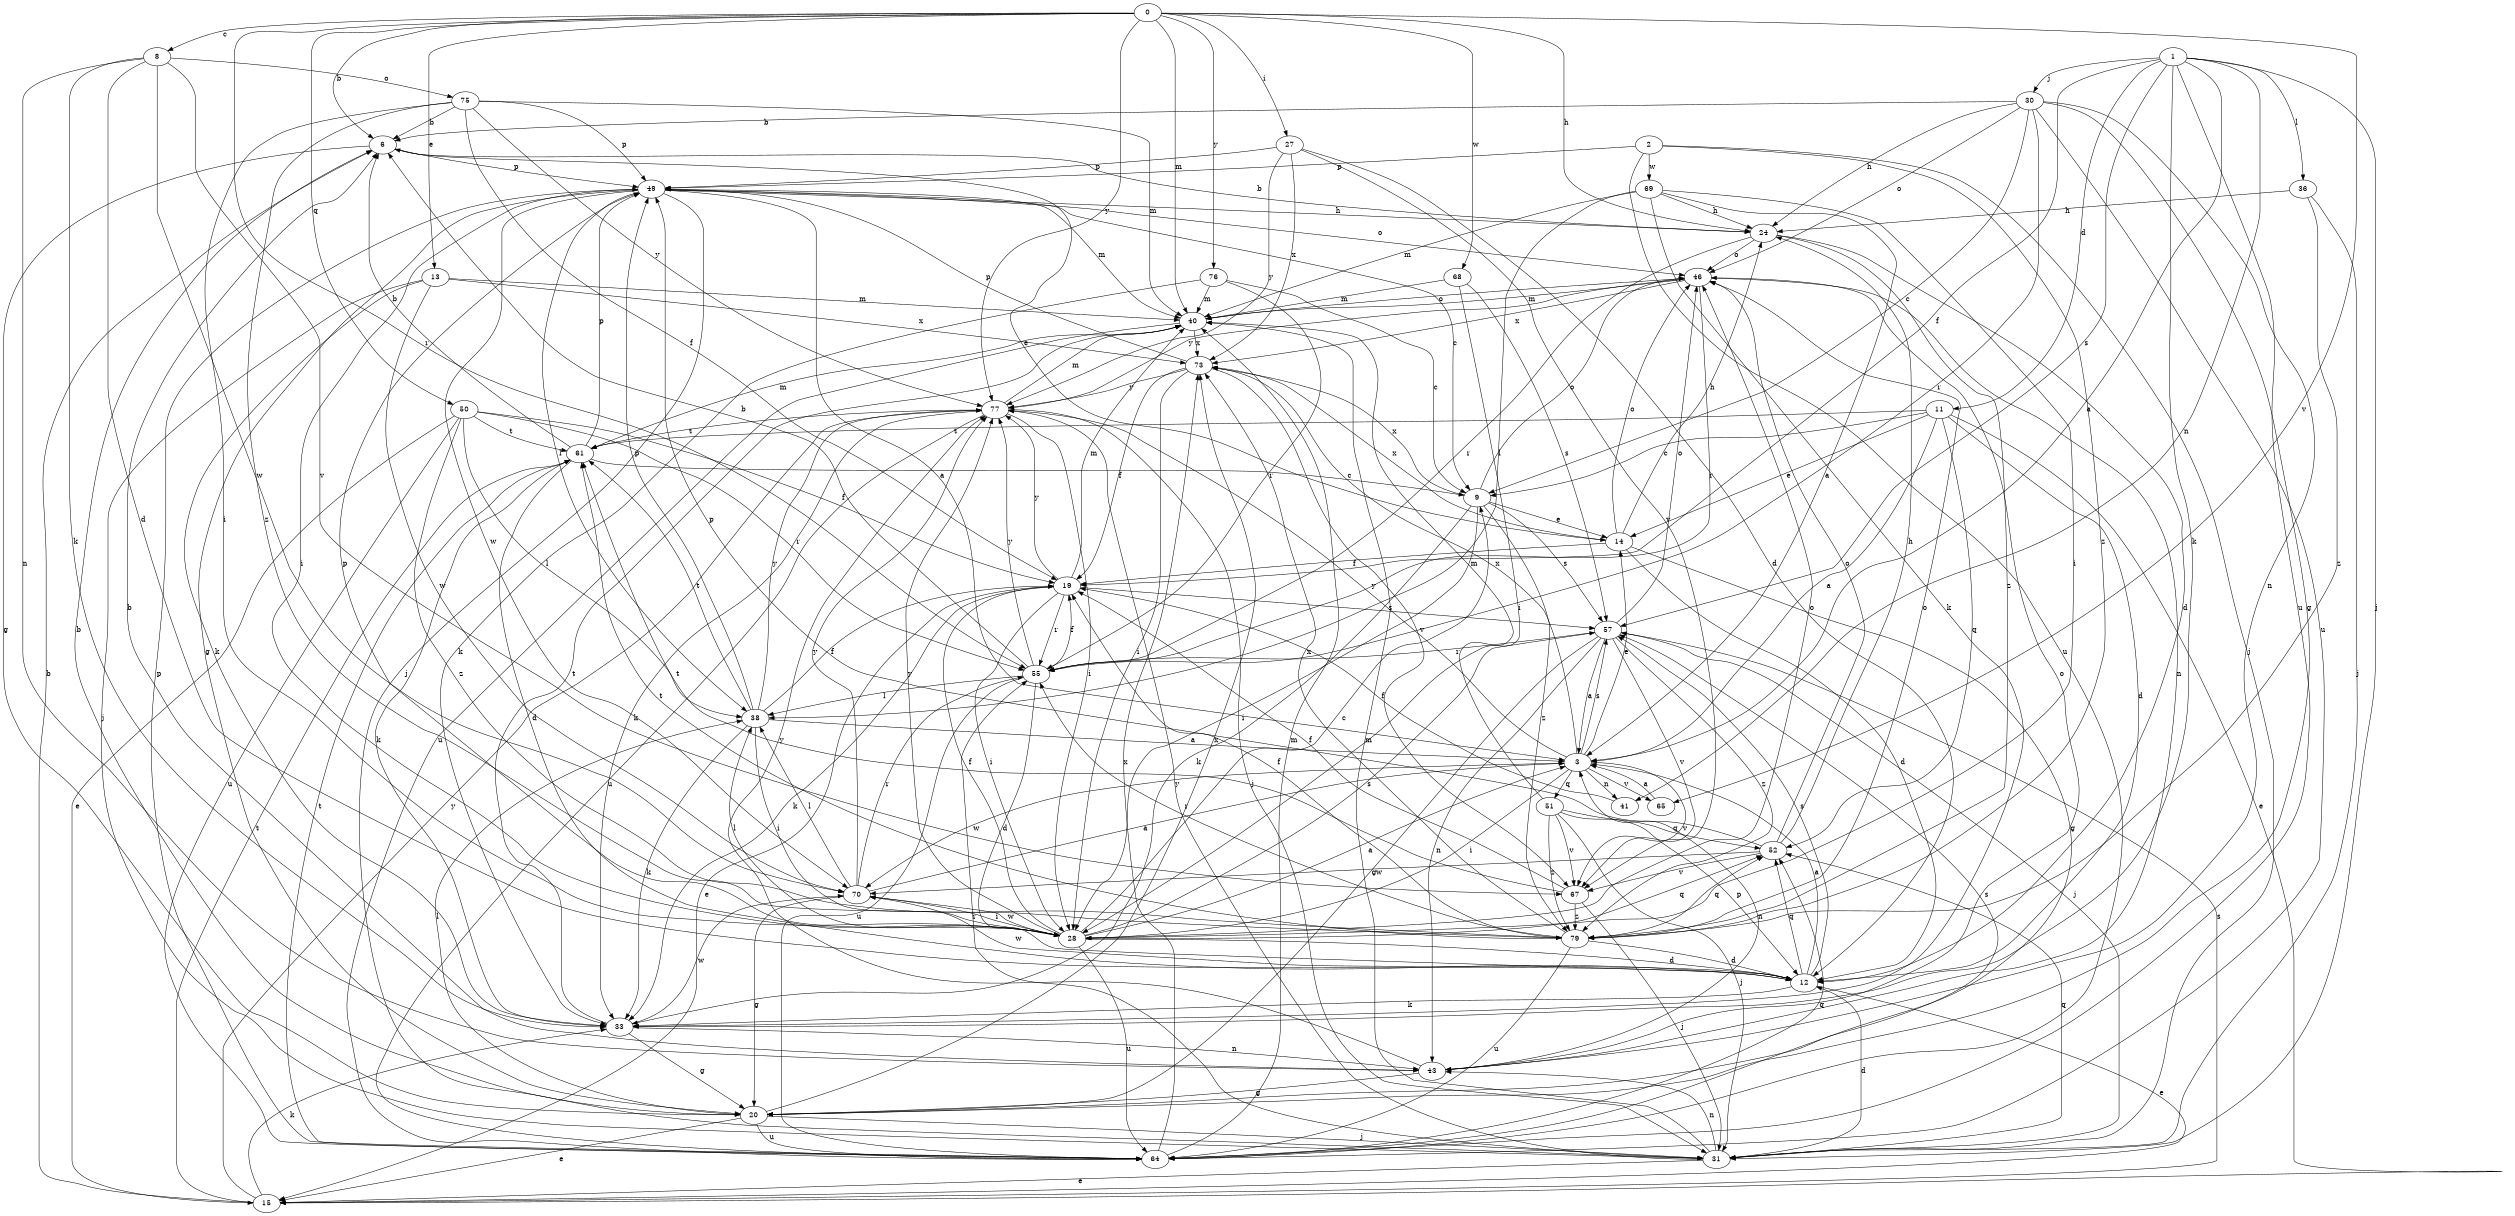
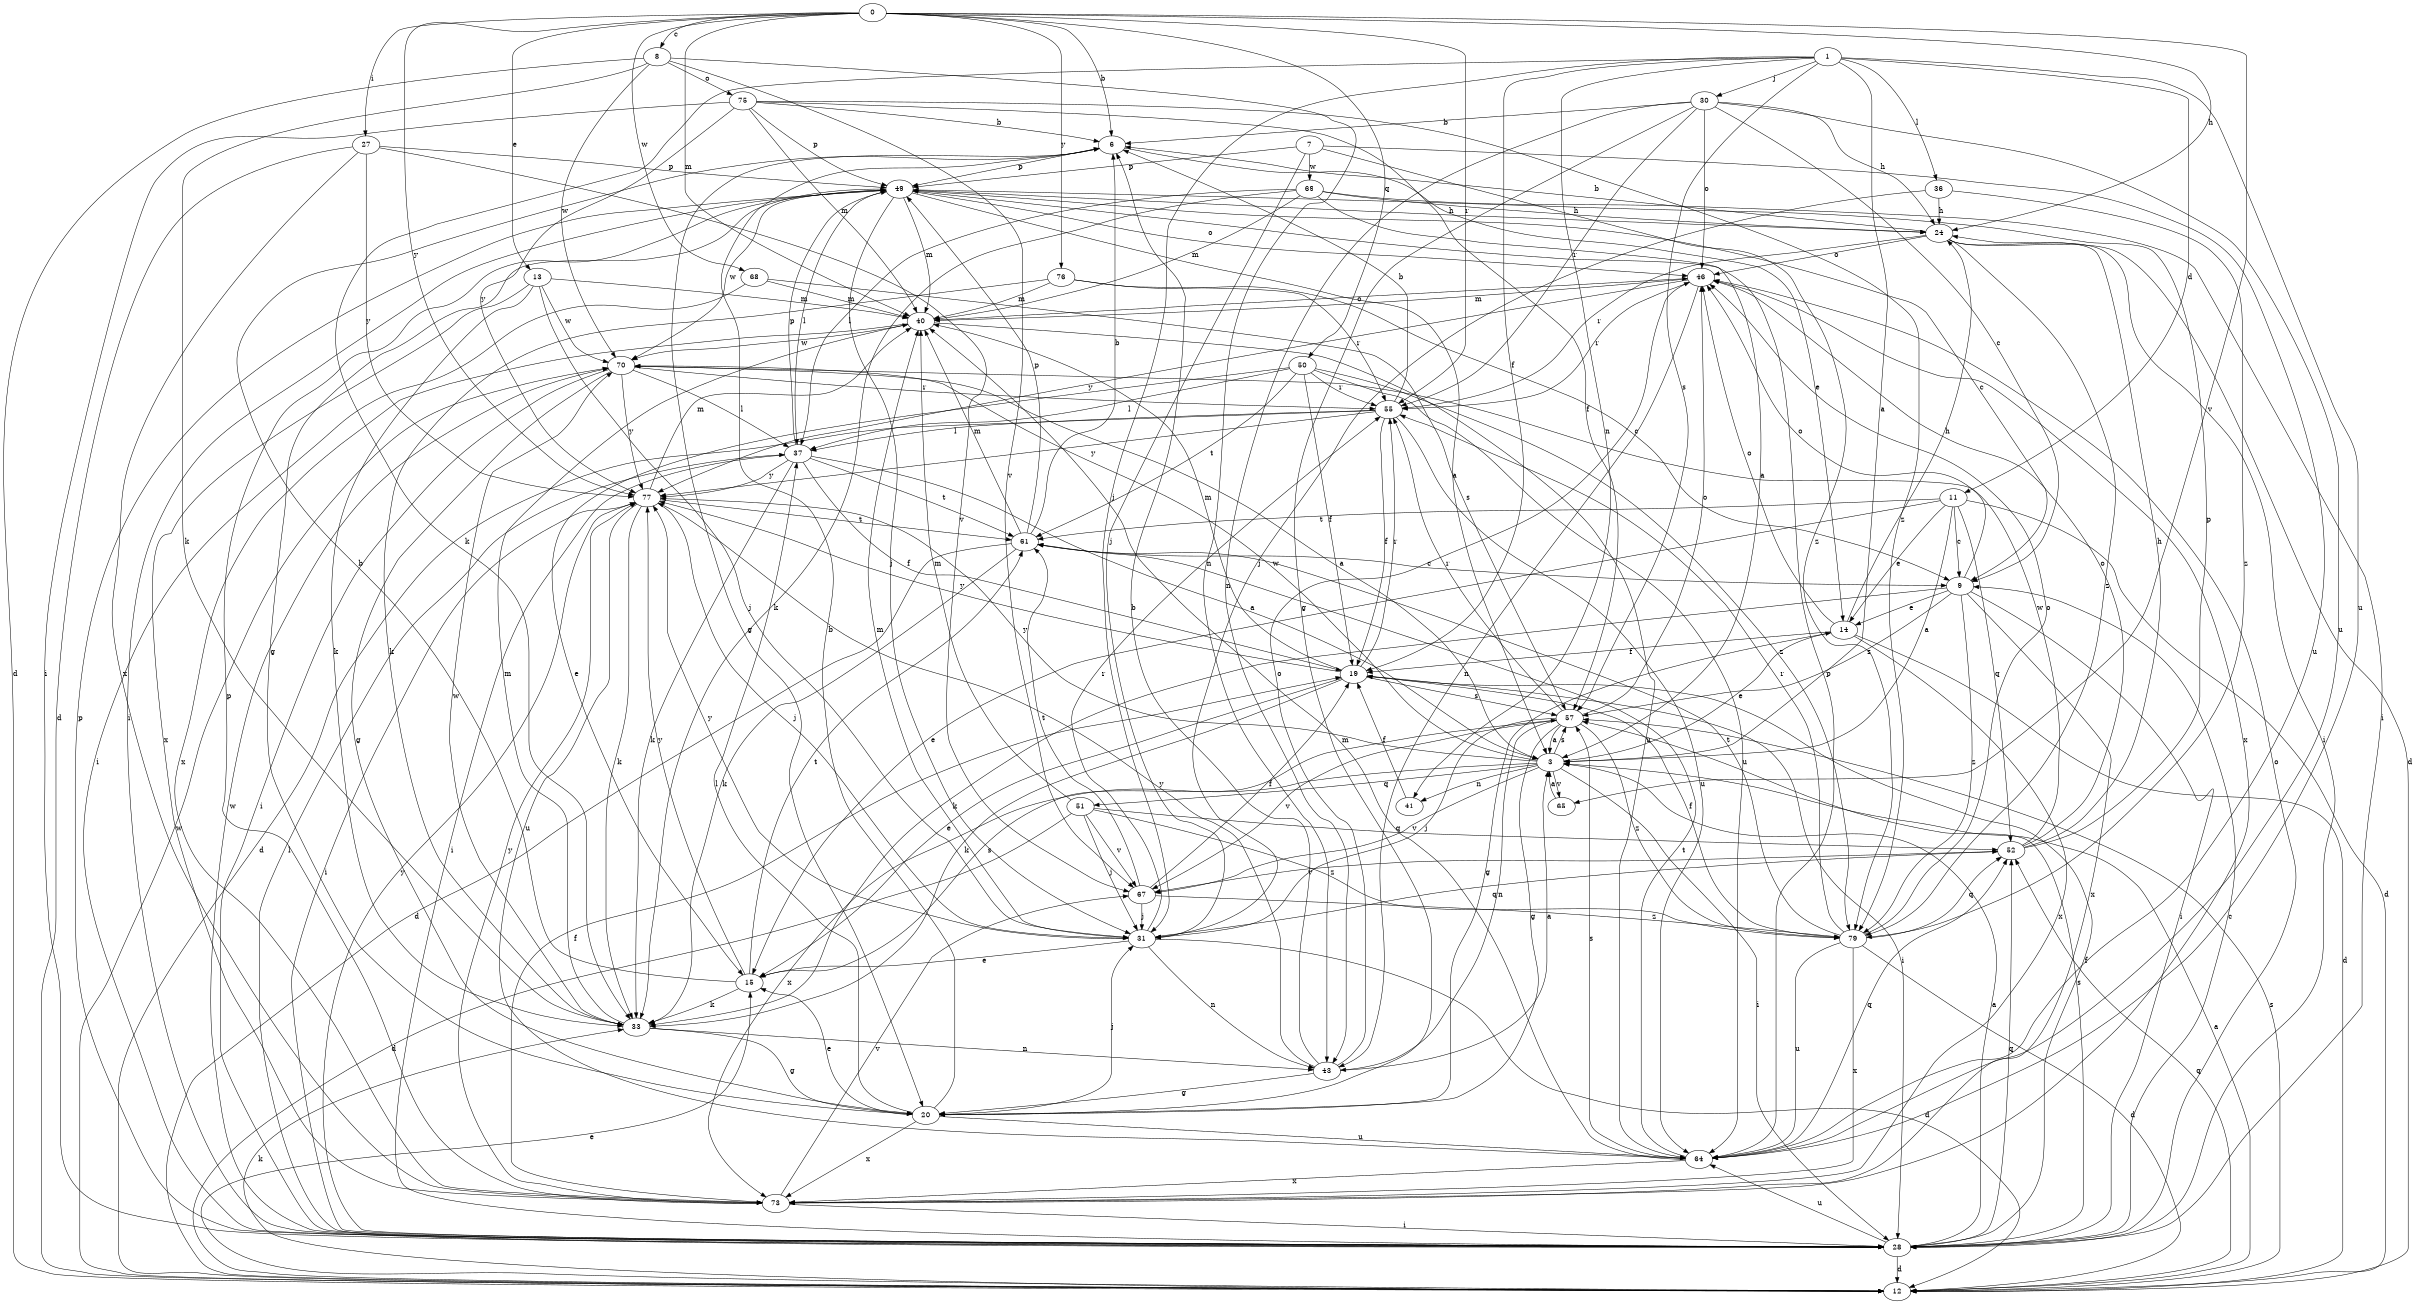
node "2": label "2" -> "7"
edge "40" -> "70": added, label "w"
edge "75" -> "19": now "75" -> "57"
edge "33" -> "40": label "t" -> "m"
node "38": label "38" -> "37"
edge "24" -> "28": added, label "i"
edge "51" -> "12": label "p" -> "d"
edge "43" -> "3": label "n" -> "a"
